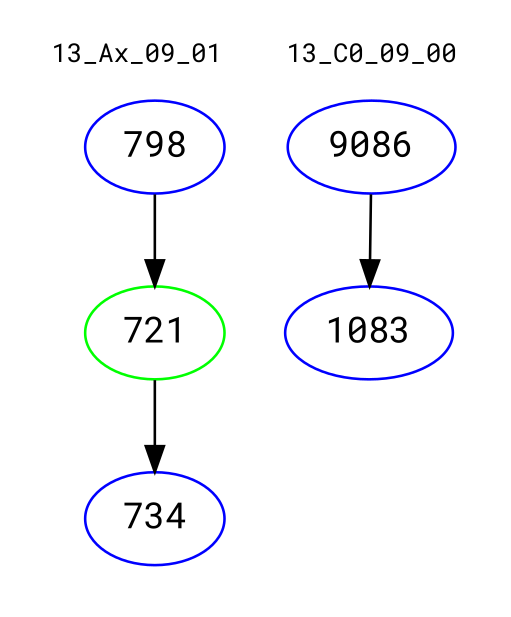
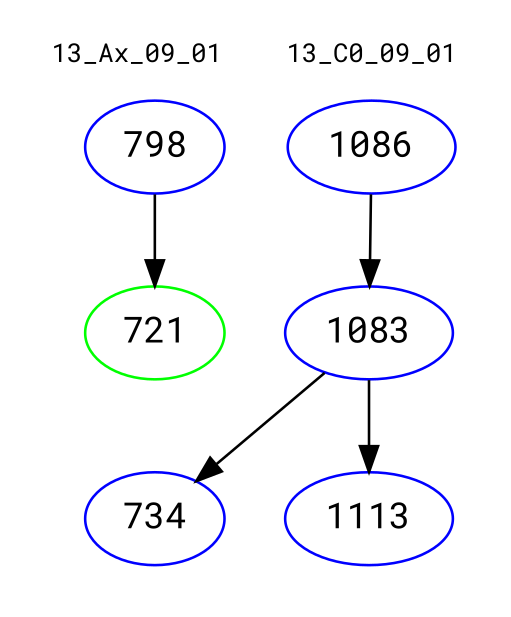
cluster "13_C0_09_00": label "13_C0_09_00" -> "13_C0_09_01"
node "9086": label "9086" -> "1086"
edge "721" -> "734": now "1083" -> "734"
node "1113": added
